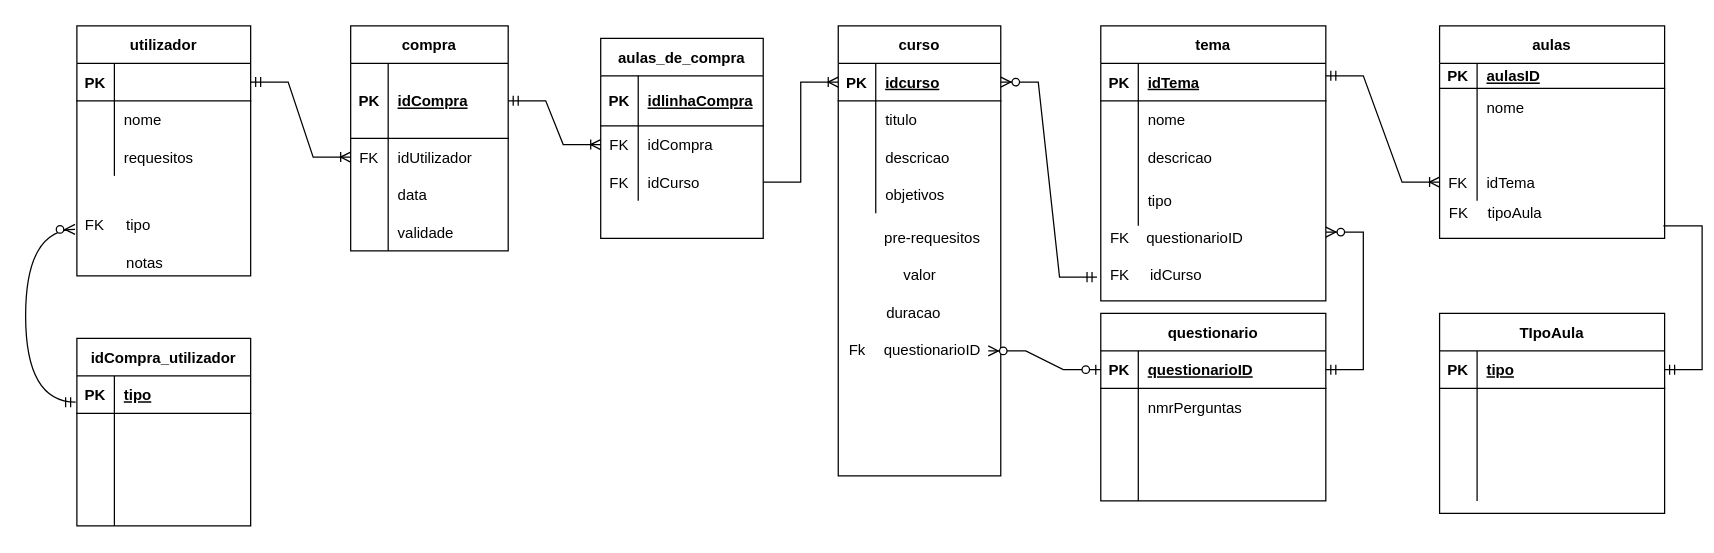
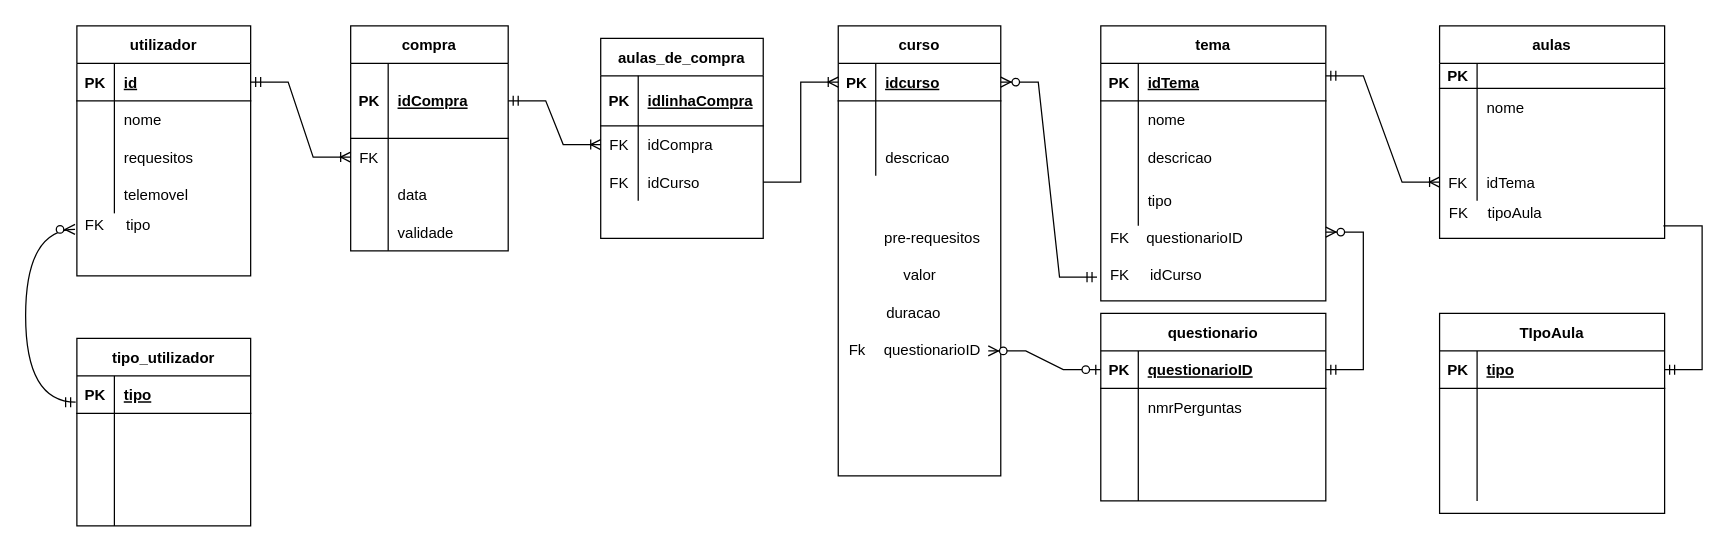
node "aulasID": removed
node "id": added
node "titulo": removed
node "idUtilizador": removed
node "telemovel": added
node "objetivos": removed
node "notas": removed
node "idCompra_utilizador": label "idCompra_utilizador" -> "tipo_utilizador"
